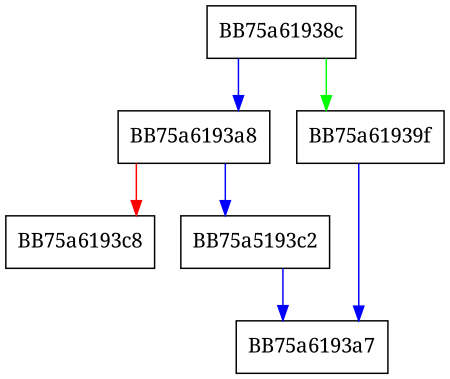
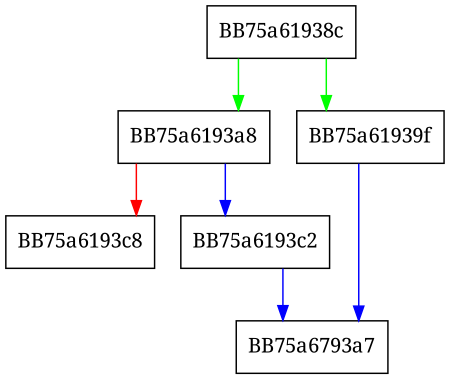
edge "BB75a61938c" -> "BB75a6193a8": color blue -> green
node "BB75a5193c2": label "BB75a5193c2" -> "BB75a6193c2"
node "BB75a6193a7": label "BB75a6193a7" -> "BB75a6793a7"
